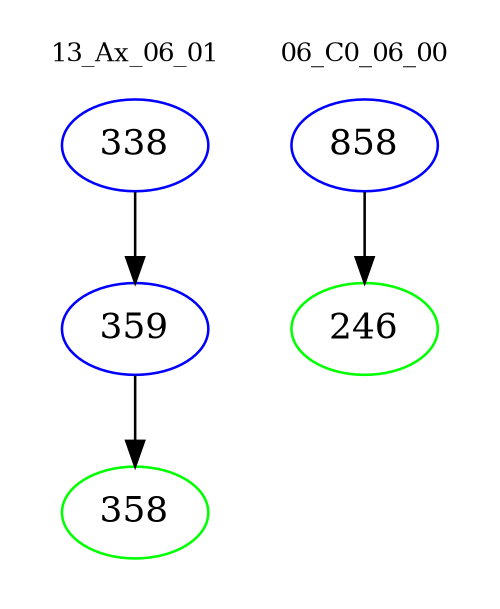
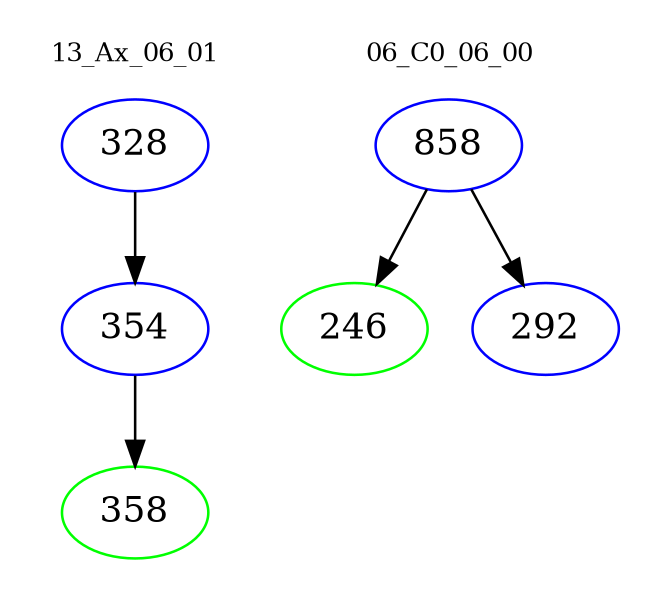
node "338": label "338" -> "328"
node "359": label "359" -> "354"
node "292": added
